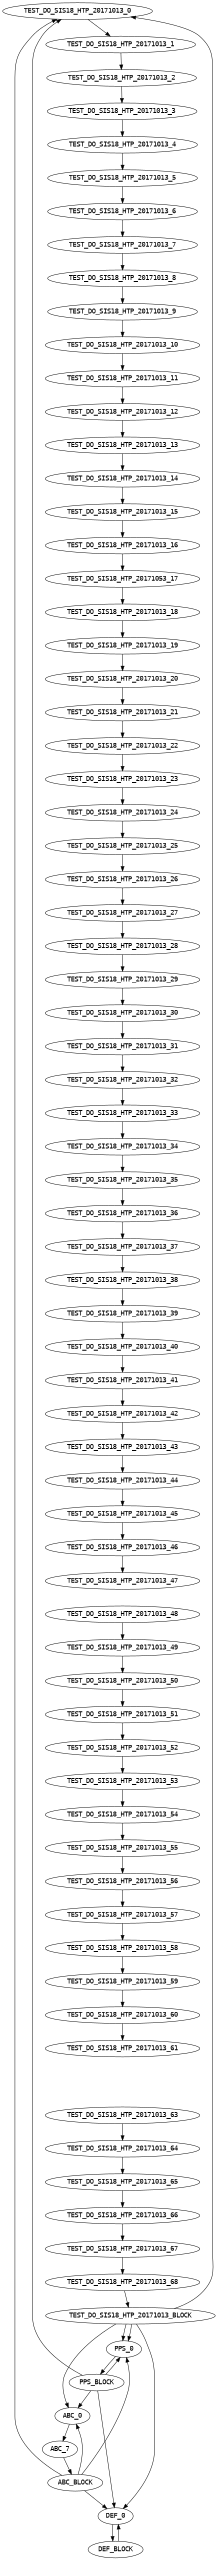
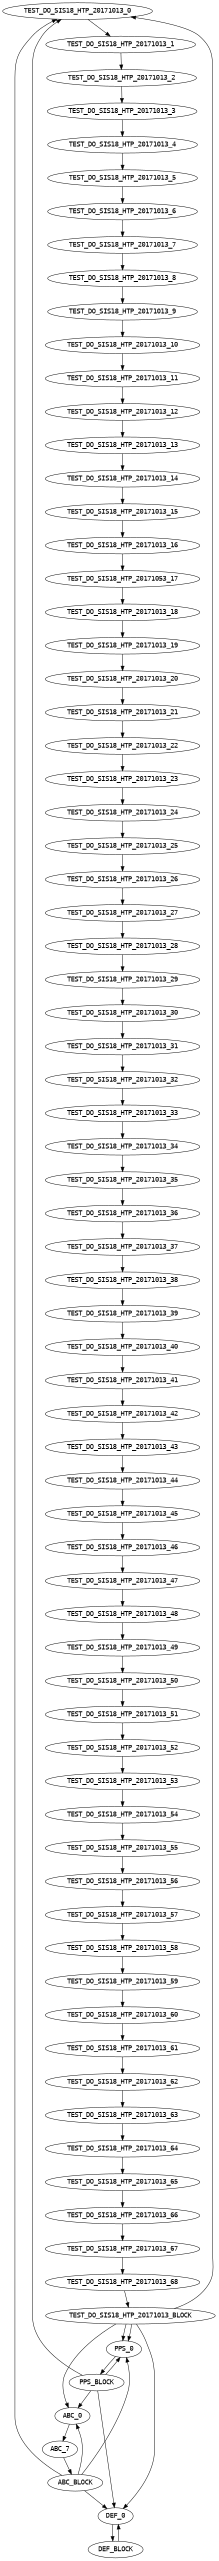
edge "TEST_DO_SIS18_HTP_20171013_47" -> "TEST_DO_SIS18_HTP_20171013_48": added
node "TEST_DO_SIS18_HTP_20171013_62": added
